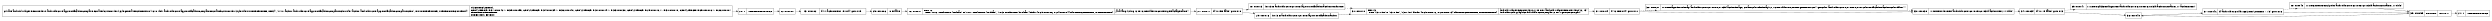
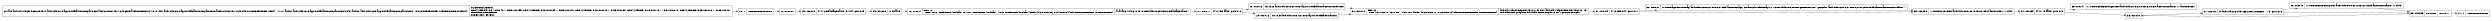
node "23: 0x0002": text "if (r7.actionIntent != null) goto L19" -> "if (r7.getPackageName != null) goto L19"
